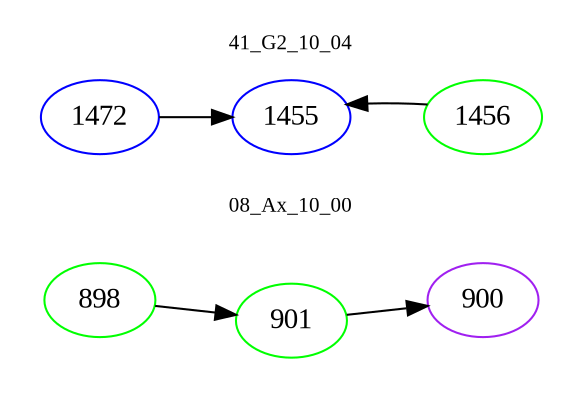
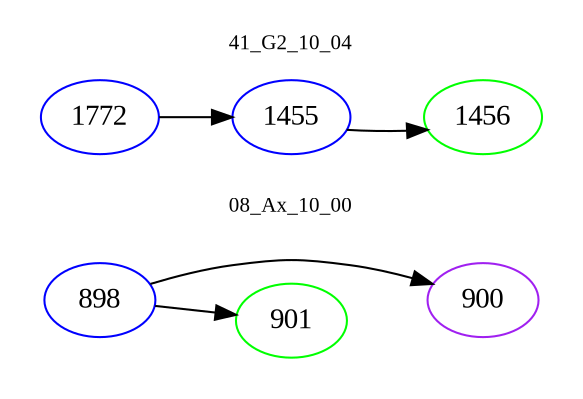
edge "1456" -> "1455": reversed
node "1472": label "1472" -> "1772"
node "898": color green -> blue
edge "901" -> "900": now "898" -> "900"
